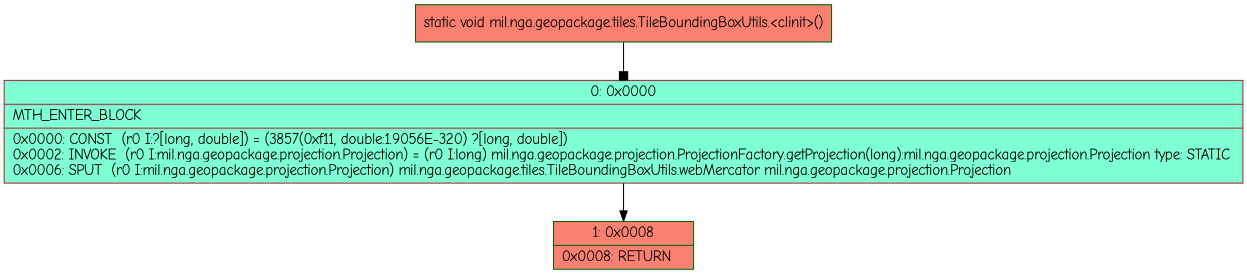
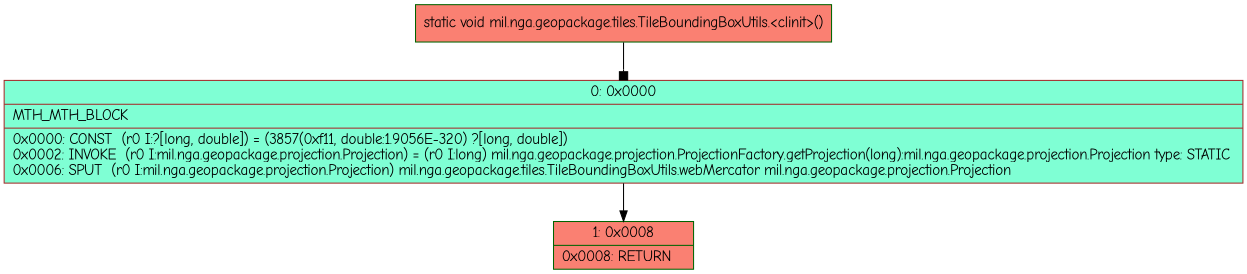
node "0: 0x0000": text "MTH_ENTER_BLOCK" -> "MTH_MTH_BLOCK"
